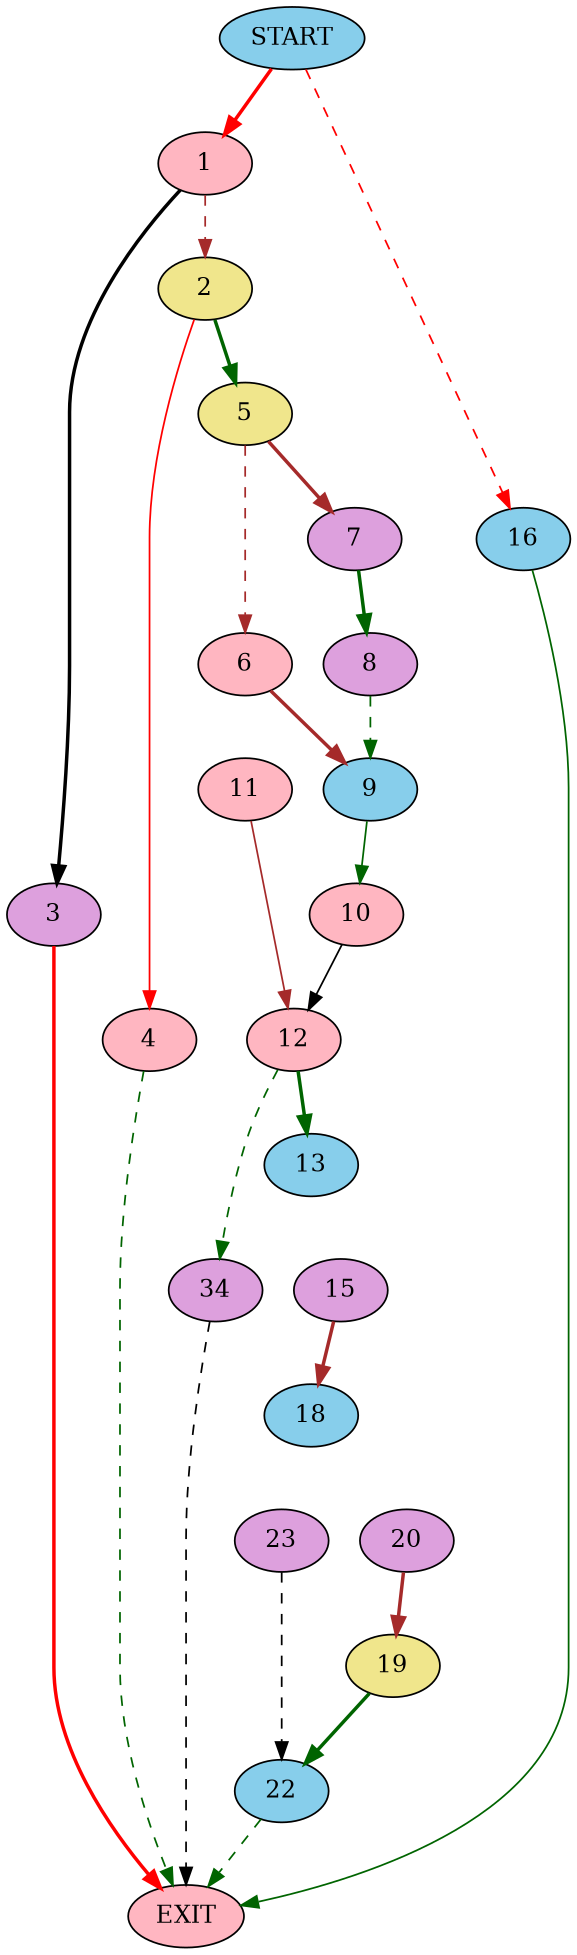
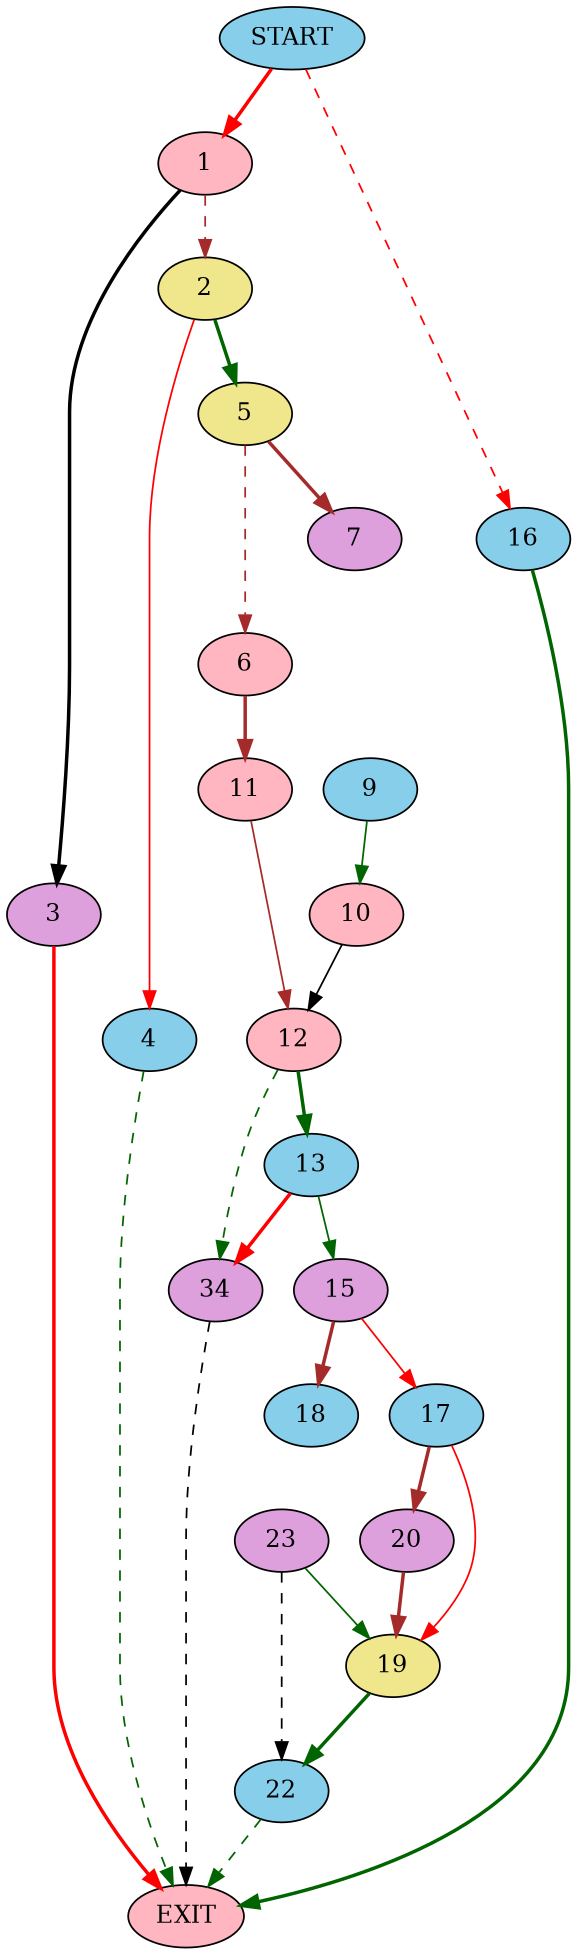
node "8": removed
edge "6" -> "9": now "6" -> "11"
node "4": fillcolor lightpink -> skyblue
edge "13" -> "15": added
edge "13" -> "34": added
edge "16" -> "EXIT": style solid -> bold
node "17": added
edge "23" -> "19": added
